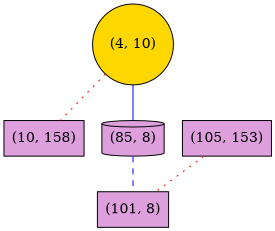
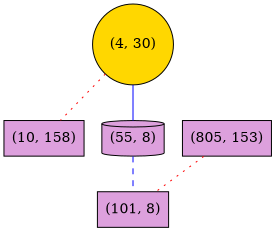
node "(4, 10)": label "(4, 10)" -> "(4, 30)"
node "(85, 8)": label "(85, 8)" -> "(55, 8)"
node "(105, 153)": label "(105, 153)" -> "(805, 153)"
